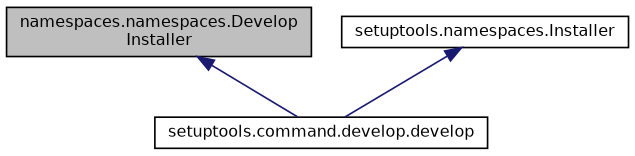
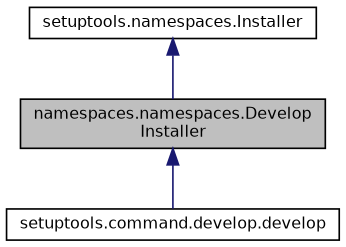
edge "setuptools.command.develop.develop" -> "setuptools.namespaces.Installer": now "namespaces.namespaces.Develop Installer" -> "setuptools.namespaces.Installer"
